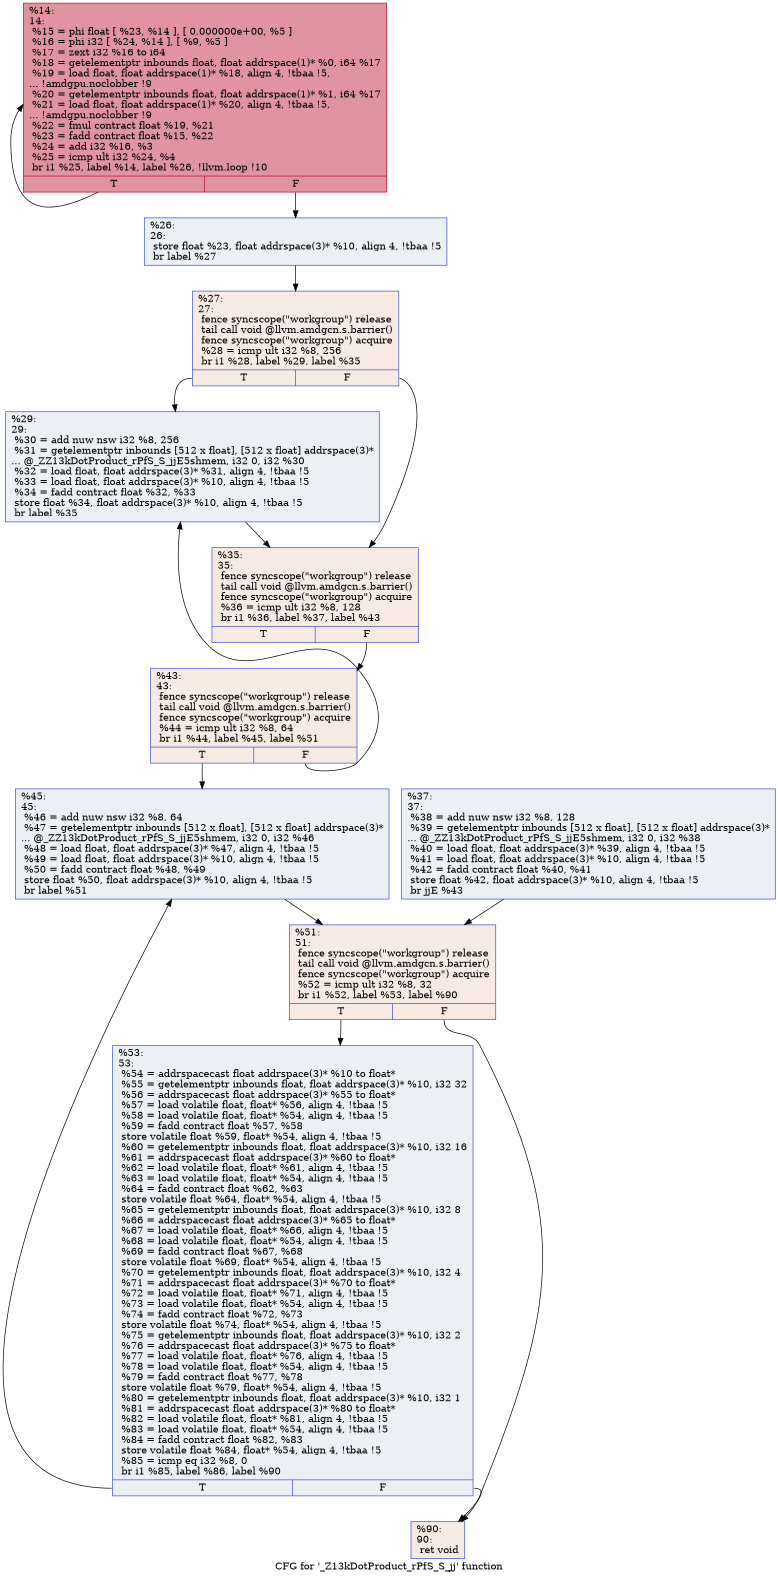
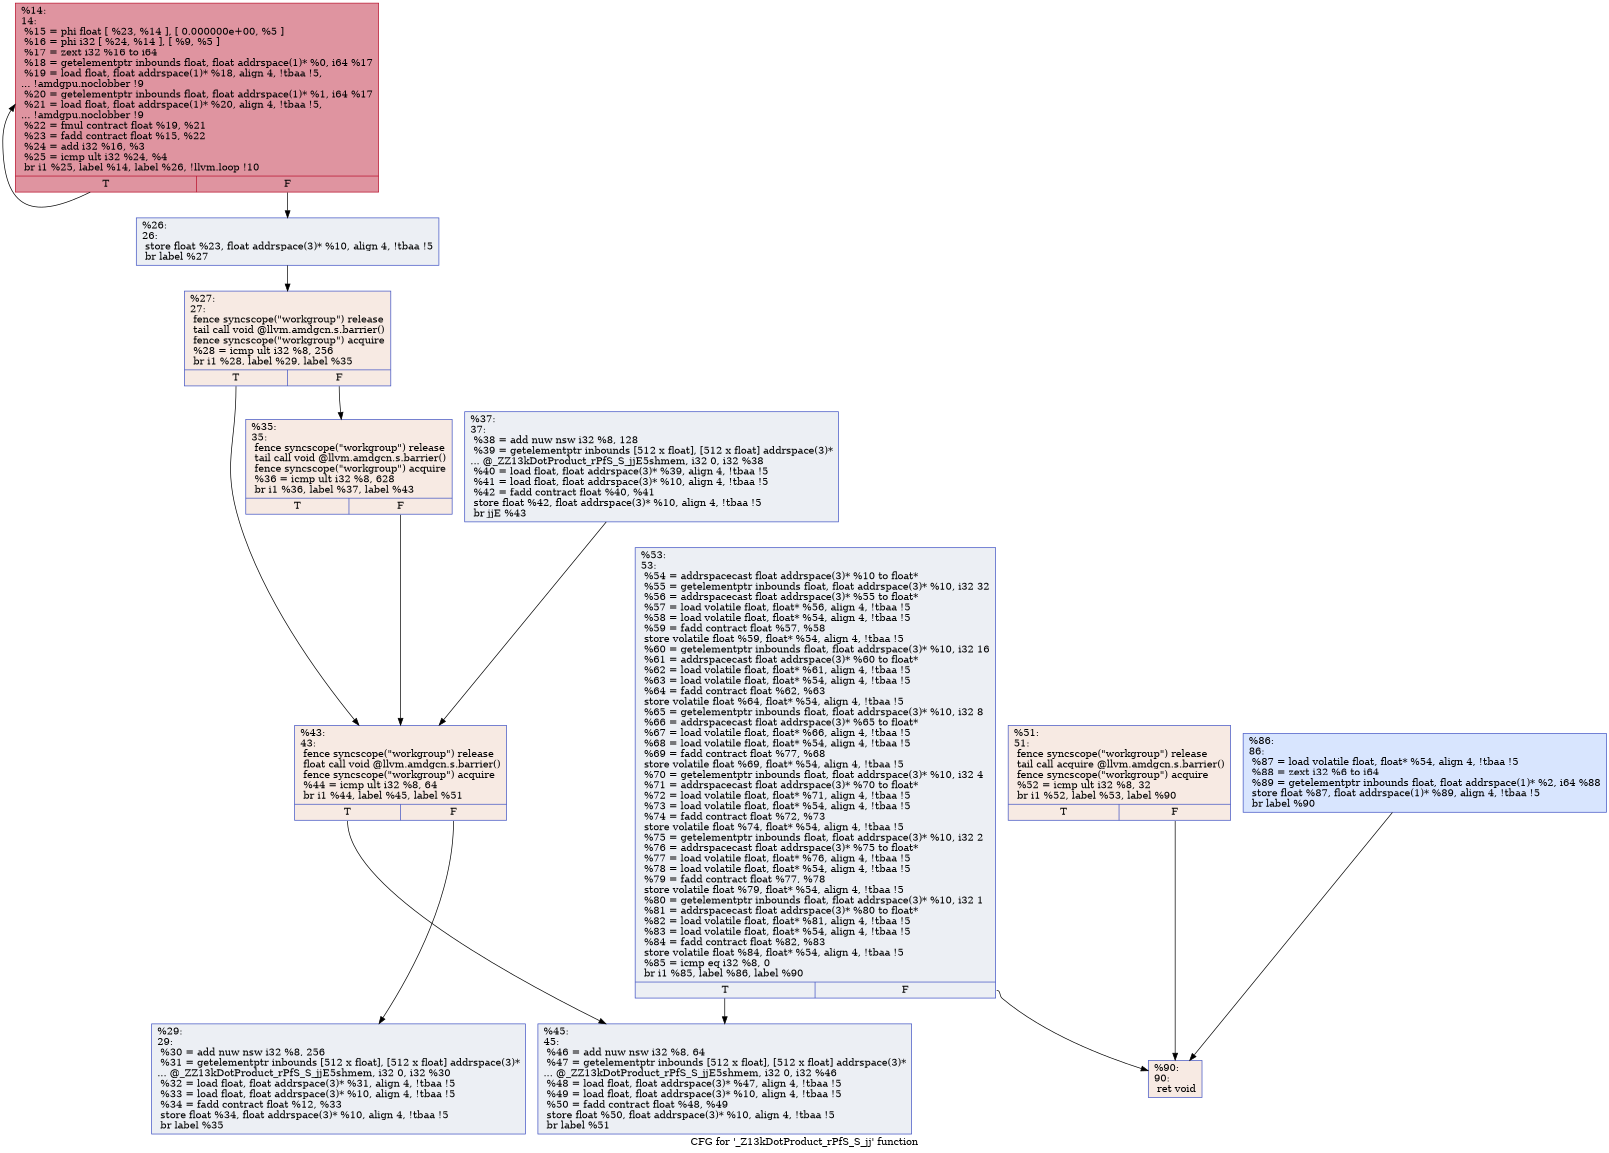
edge "%27:" -> "%29:": now "%27:" -> "%43:"
node "%29:": text "%34 = fadd contract float %32, %33" -> "%34 = fadd contract float %12, %33"
edge "%29:" -> "%35:": removed
node "%35:": text "%36 = icmp ult i32 %8, 128" -> "%36 = icmp ult i32 %8, 628"
node "%43:": text "tail call void @llvm.amdgcn.s.barrier()" -> "float call void @llvm.amdgcn.s.barrier()"
node "%86:": added
edge "%45:" -> "%51:": removed
edge "%37:" -> "%51:": now "%37:" -> "%43:"
node "%51:": text "tail call void @llvm.amdgcn.s.barrier()" -> "tail call acquire @llvm.amdgcn.s.barrier()"
edge "%51:" -> "%53:": removed
node "%53:": text "%69 = fadd contract float %67, %68" -> "%69 = fadd contract float %77, %68"
